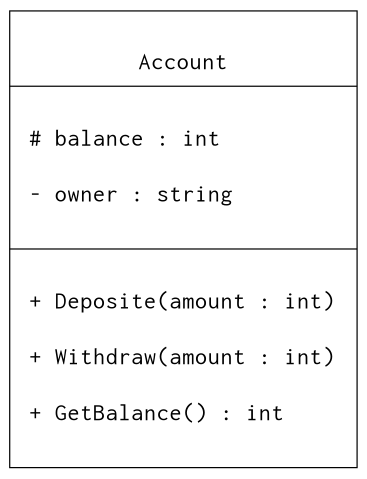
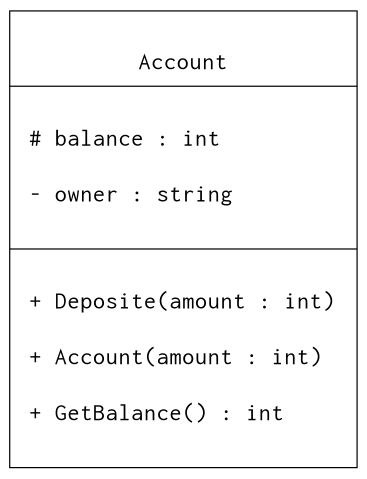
node "Account": text "+ Withdraw(amount : int)" -> "+ Account(amount : int)"
